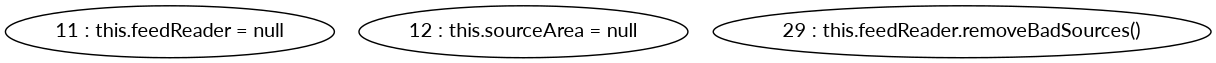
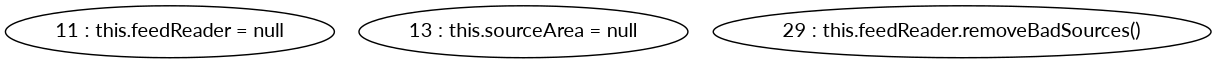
node "12 : this.sourceArea = null": label "12 : this.sourceArea = null" -> "13 : this.sourceArea = null"
